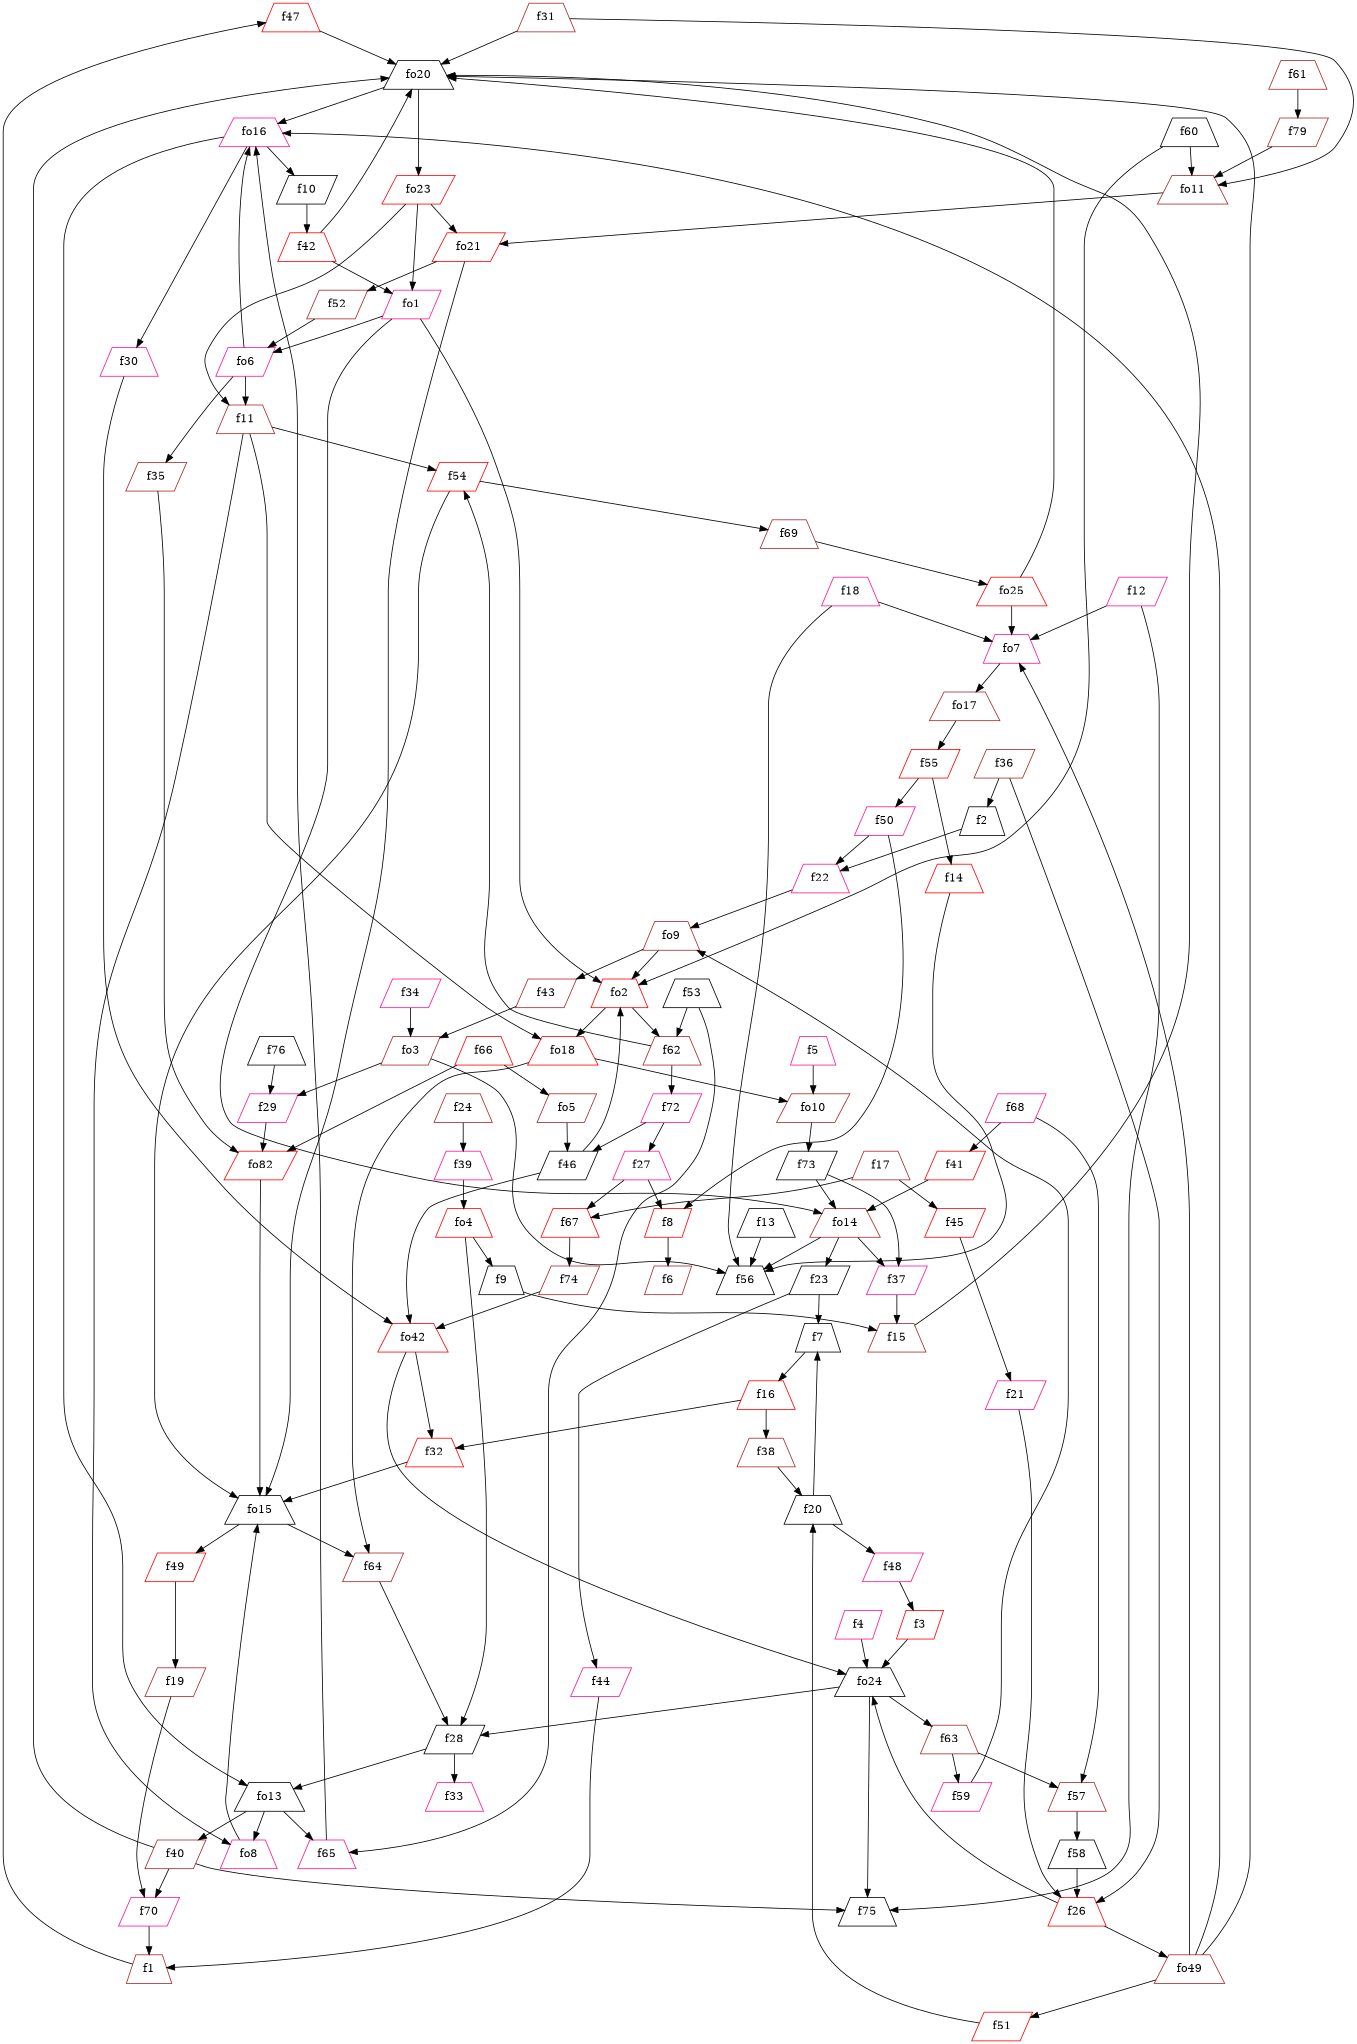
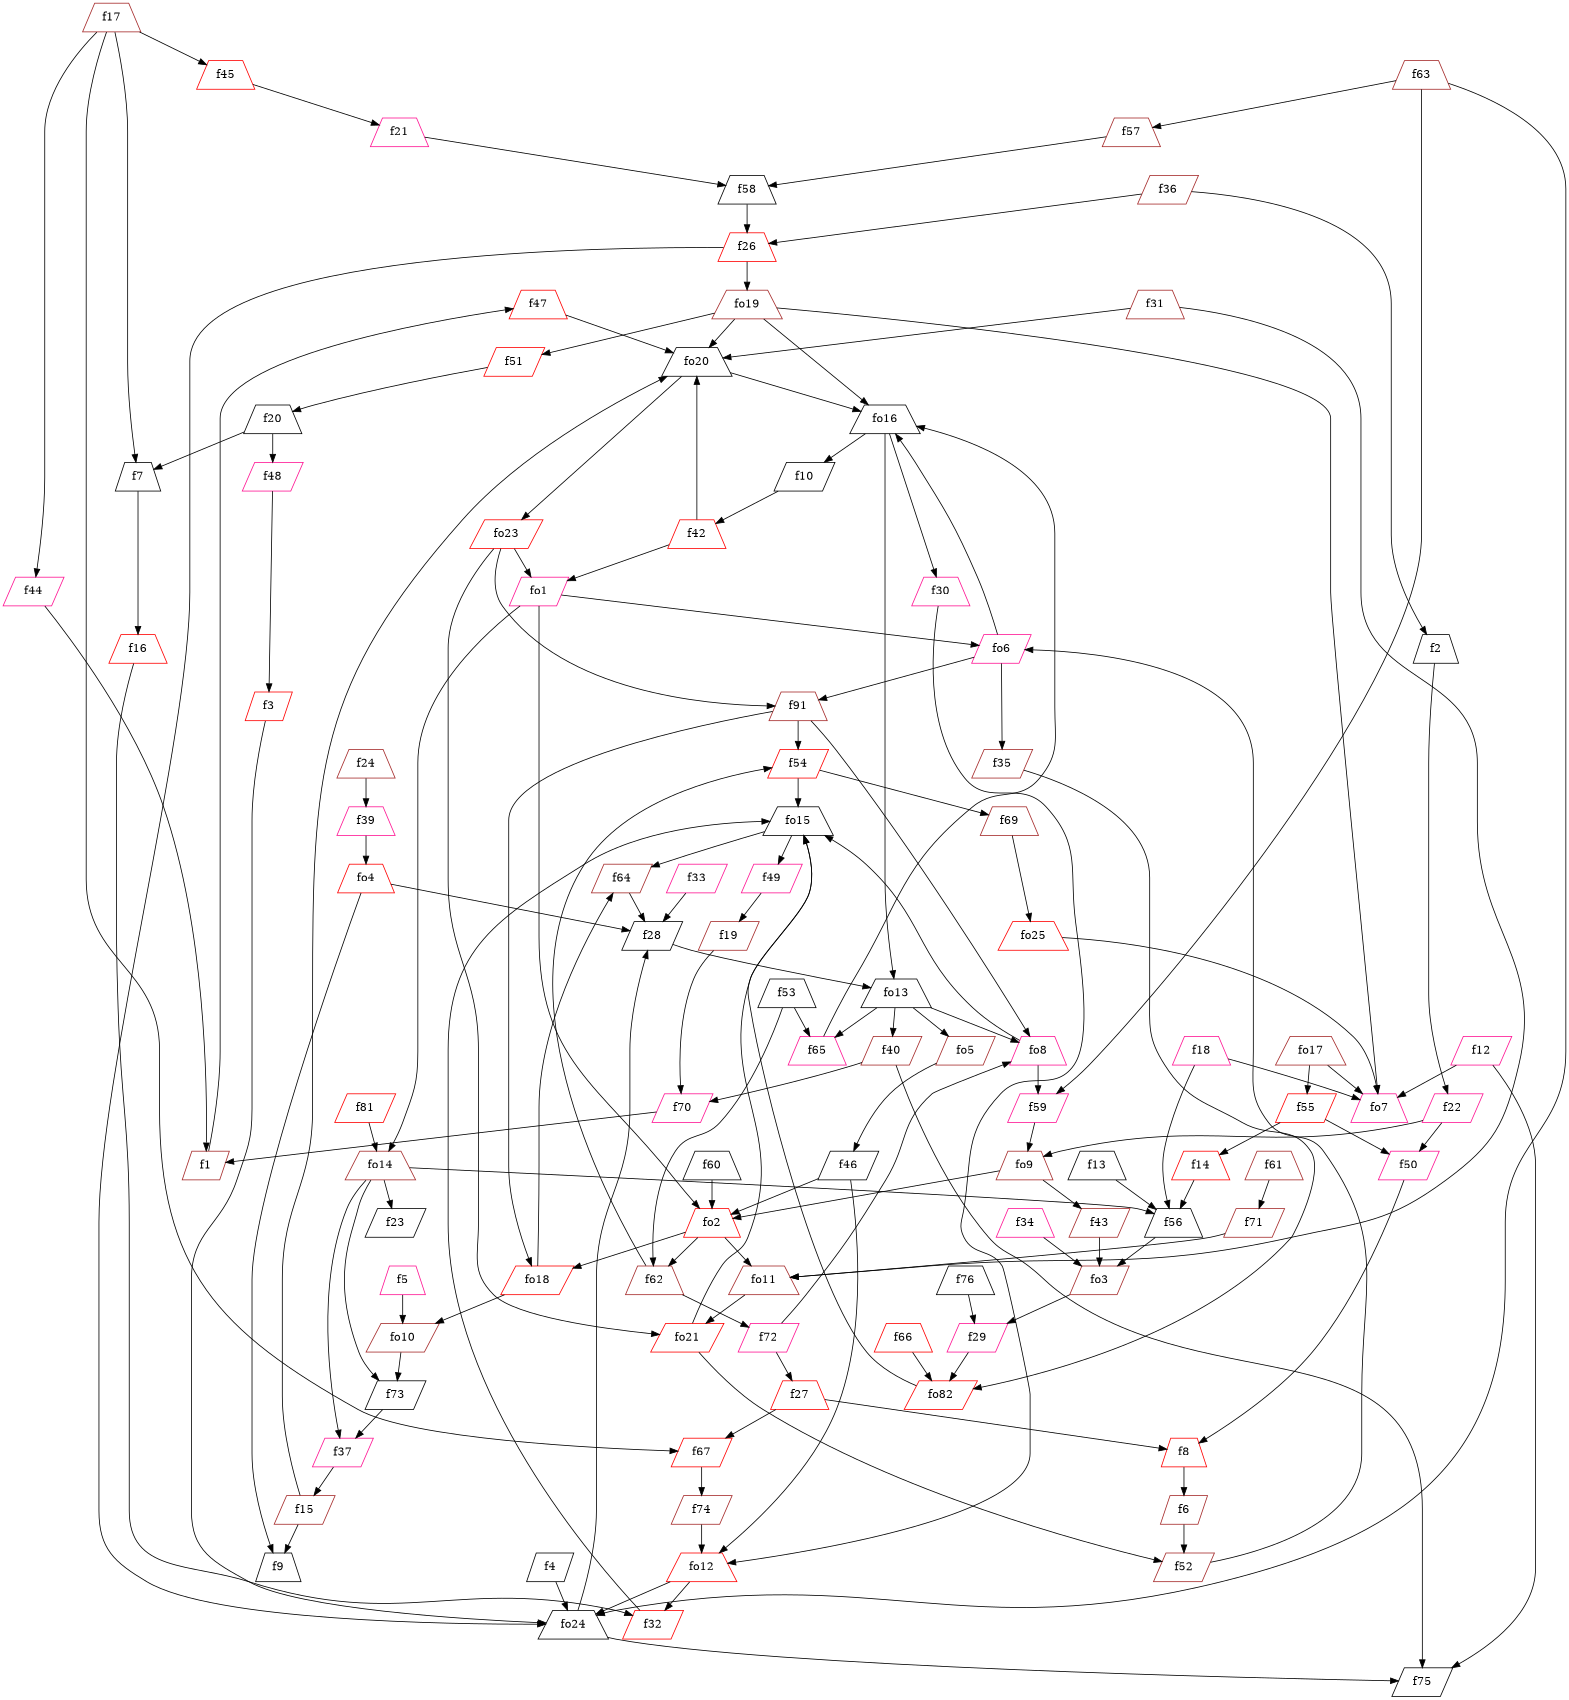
node "fo16": color deeppink -> black
node "f79": label "f79" -> "f71"
edge "fo25" -> "fo20": removed
edge "f60" -> "fo11": now "fo2" -> "fo11"
node "f11": label "f11" -> "f91"
edge "fo7" -> "fo17": reversed
edge "f50" -> "f22": reversed
edge "f40" -> "fo20": removed
node "f22": shape trapezium -> parallelogram
node "f34": shape parallelogram -> trapezium
node "fo18": shape trapezium -> parallelogram
edge "fo8" -> "f59": added
edge "f66" -> "fo5": now "fo13" -> "fo5"
node "f68": removed
edge "f72" -> "f46": now "f72" -> "fo8"
node "f27": color deeppink -> red
node "f41": label "f41" -> "f81"
edge "f73" -> "fo14": reversed
edge "fo3" -> "f56": reversed
node "f67": shape trapezium -> parallelogram
node "f8": shape parallelogram -> trapezium
node "f45": shape parallelogram -> trapezium
edge "f23" -> "f7": now "f17" -> "f7"
edge "f9" -> "f15": reversed
node "fo42": label "fo42" -> "fo12"
node "f15": shape trapezium -> parallelogram
node "f21": shape parallelogram -> trapezium
edge "f23" -> "f44": now "f17" -> "f44"
node "f32": shape trapezium -> parallelogram
node "f38": removed
edge "f6" -> "f52": added
node "f49": color red -> deeppink
node "f4": color deeppink -> black
edge "f21" -> "f26": now "f21" -> "f58"
edge "fo24" -> "f63": reversed
edge "f28" -> "f33": reversed
node "f33": shape trapezium -> parallelogram
node "f75": shape trapezium -> parallelogram
node "f1": shape trapezium -> parallelogram
node "fo49": label "fo49" -> "fo19"
